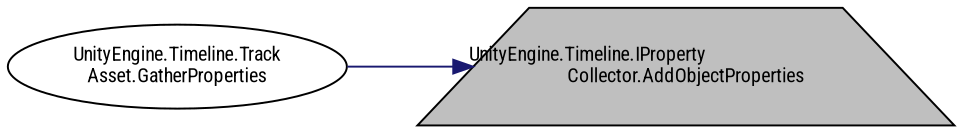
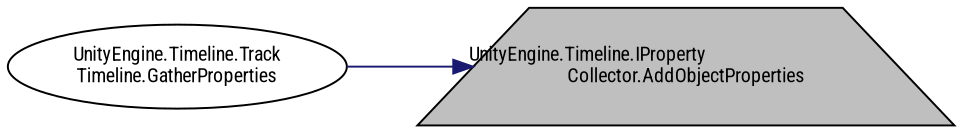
node "UnityEngine.Timeline.Track Asset.GatherProperties": label "UnityEngine.Timeline.Track Asset.GatherProperties" -> "UnityEngine.Timeline.Track Timeline.GatherProperties"
